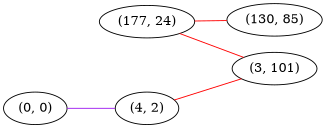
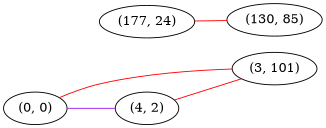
edge "(177, 24)" -- "(3, 101)": now "(0, 0)" -- "(3, 101)"
